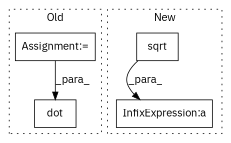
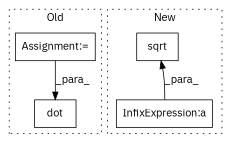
edge "sqrt" -> "InfixExpression:a": reversed
